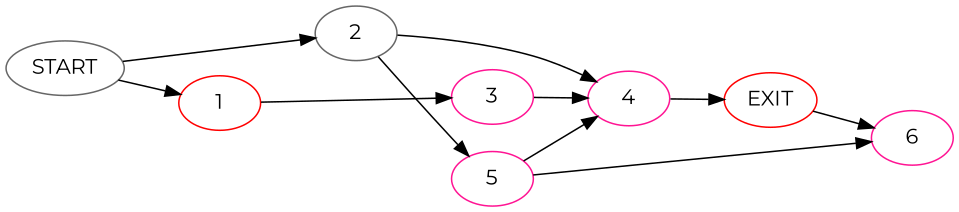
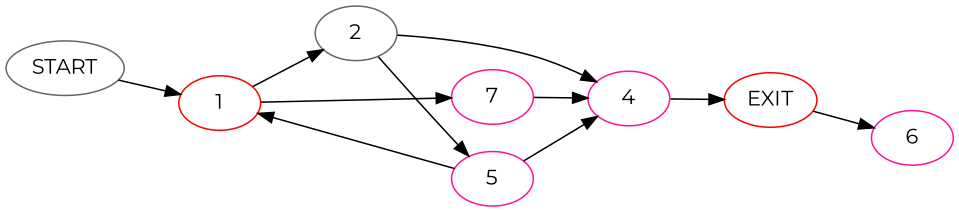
edge "START" -> "2": now "1" -> "2"
node "3": label "3" -> "7"
edge "5" -> "6": now "5" -> "1"
